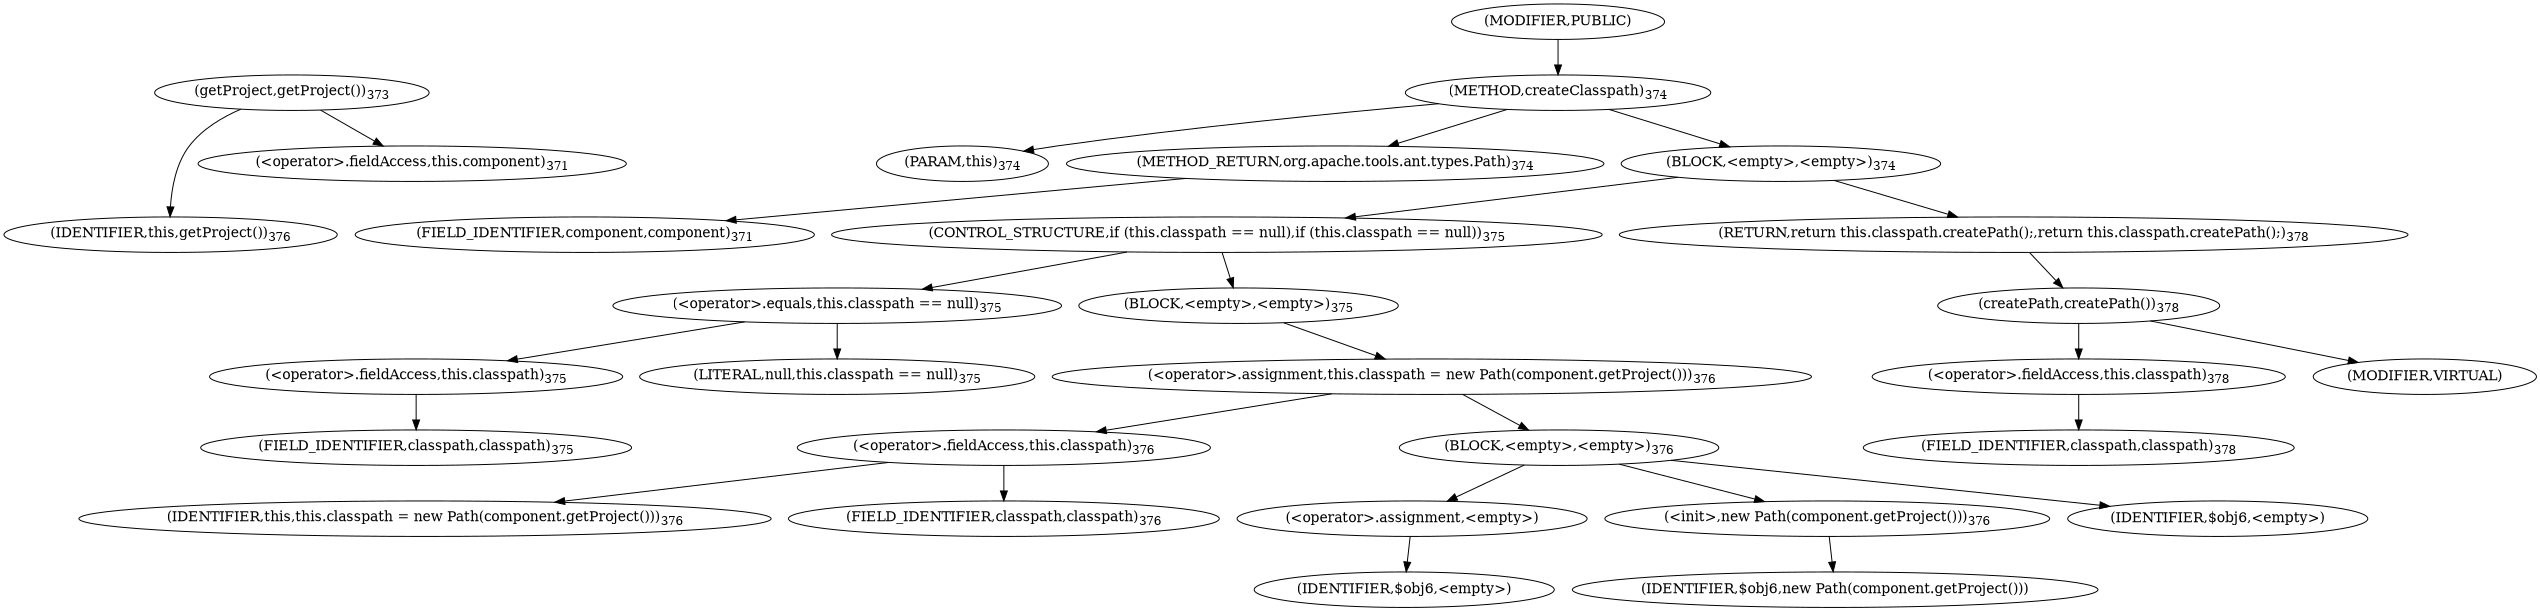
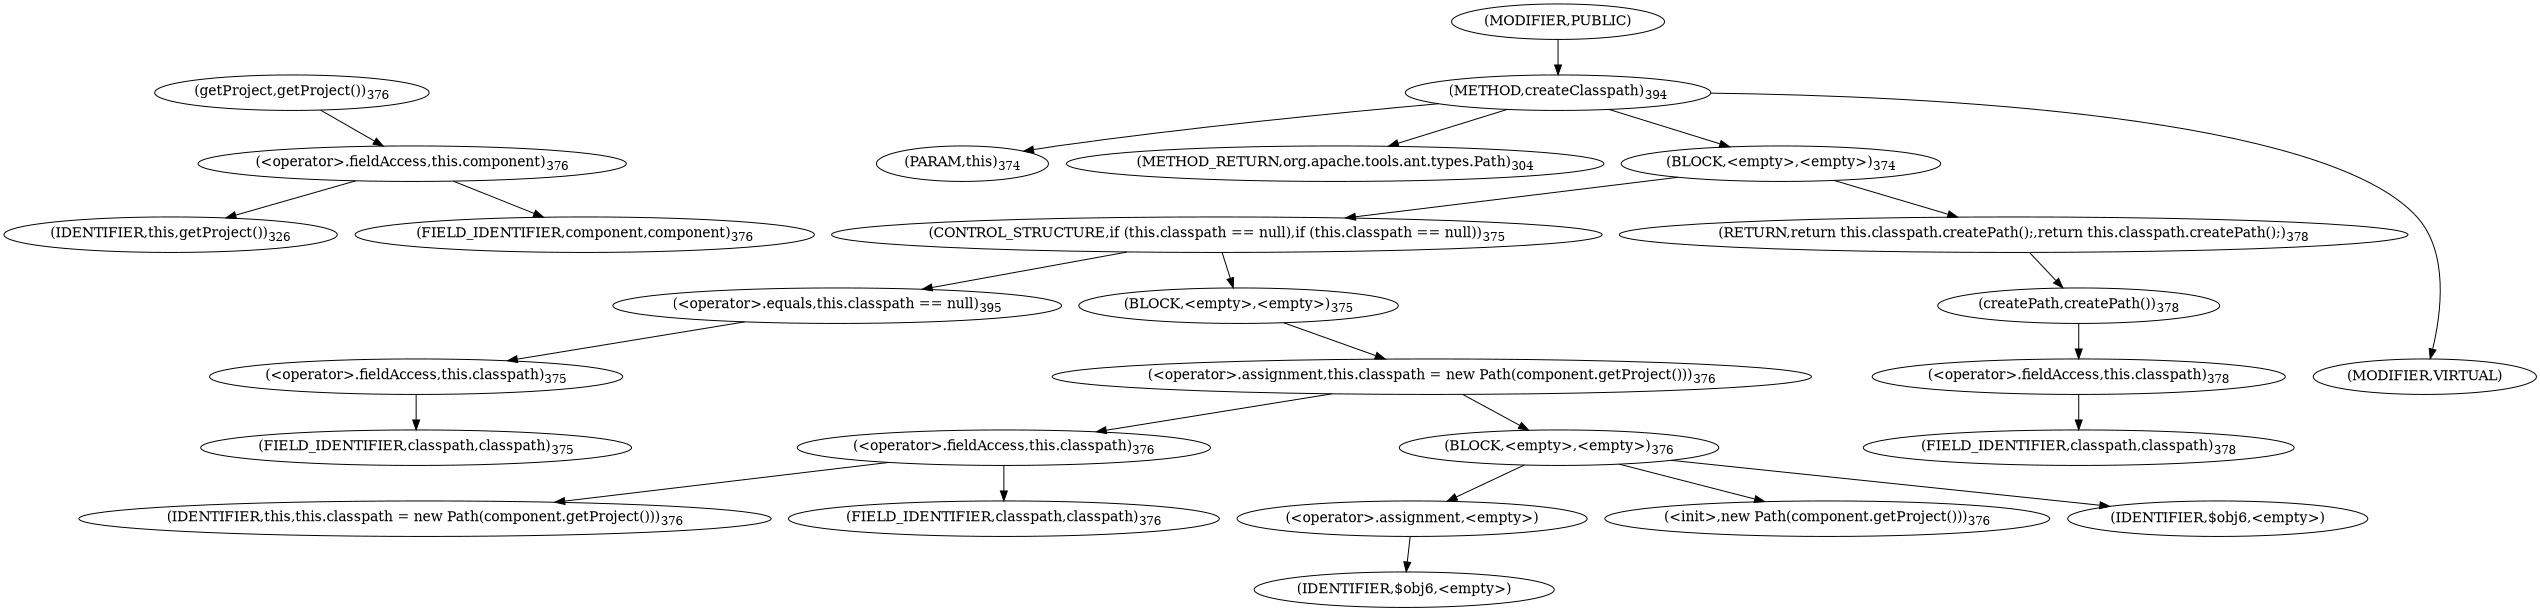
node "(getProject,getProject())": text "373" -> "376"
node "(METHOD,createClasspath)": text "374" -> "394"
edge "(getProject,getProject())" -> "(IDENTIFIER,this,getProject())": now "(<operator>.fieldAccess,this.component)" -> "(IDENTIFIER,this,getProject())"
node "(<operator>.fieldAccess,this.component)": text "371" -> "376"
node "(METHOD_RETURN,org.apache.tools.ant.types.Path)": text "374" -> "304"
edge "(METHOD_RETURN,org.apache.tools.ant.types.Path)" -> "(FIELD_IDENTIFIER,component,component)": now "(<operator>.fieldAccess,this.component)" -> "(FIELD_IDENTIFIER,component,component)"
node "(IDENTIFIER,this,getProject())": text "376" -> "326"
node "(FIELD_IDENTIFIER,component,component)": text "371" -> "376"
node "(<operator>.equals,this.classpath == null)": text "375" -> "395"
edge "(createPath,createPath())" -> "(MODIFIER,VIRTUAL)": now "(METHOD,createClasspath)" -> "(MODIFIER,VIRTUAL)"
node "(LITERAL,null,this.classpath == null)": removed
node "(IDENTIFIER,$obj6,new Path(component.getProject()))": removed
